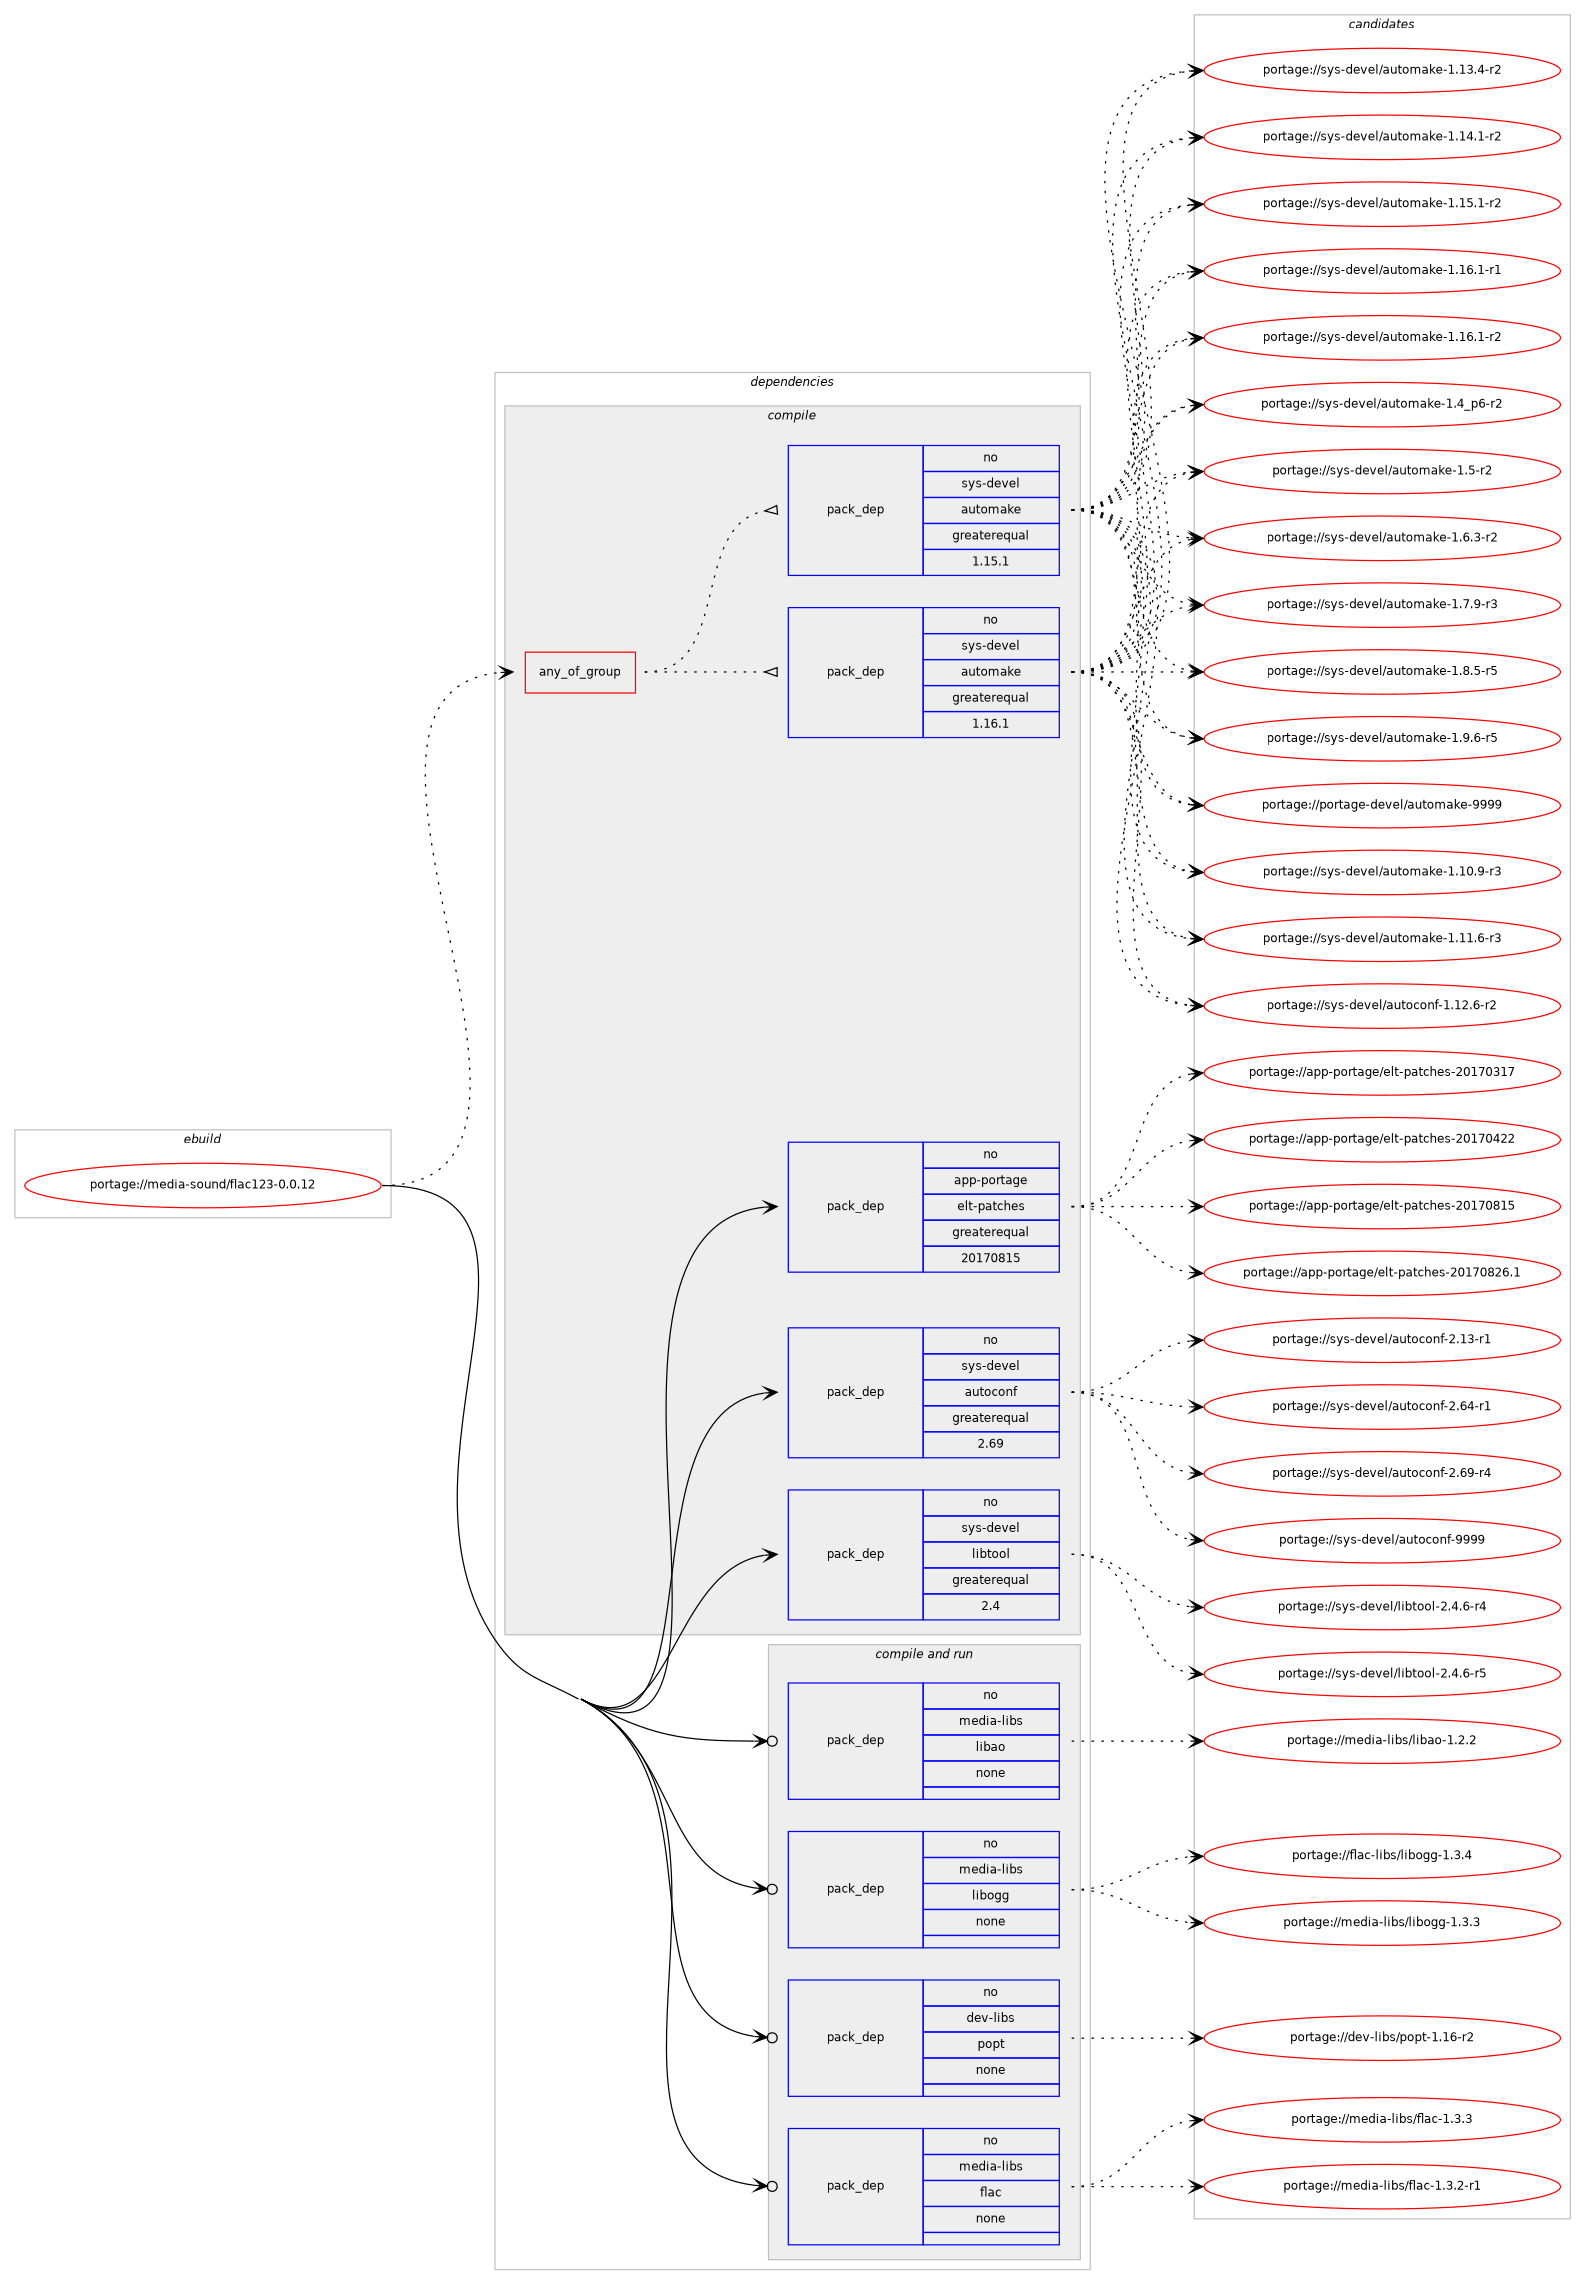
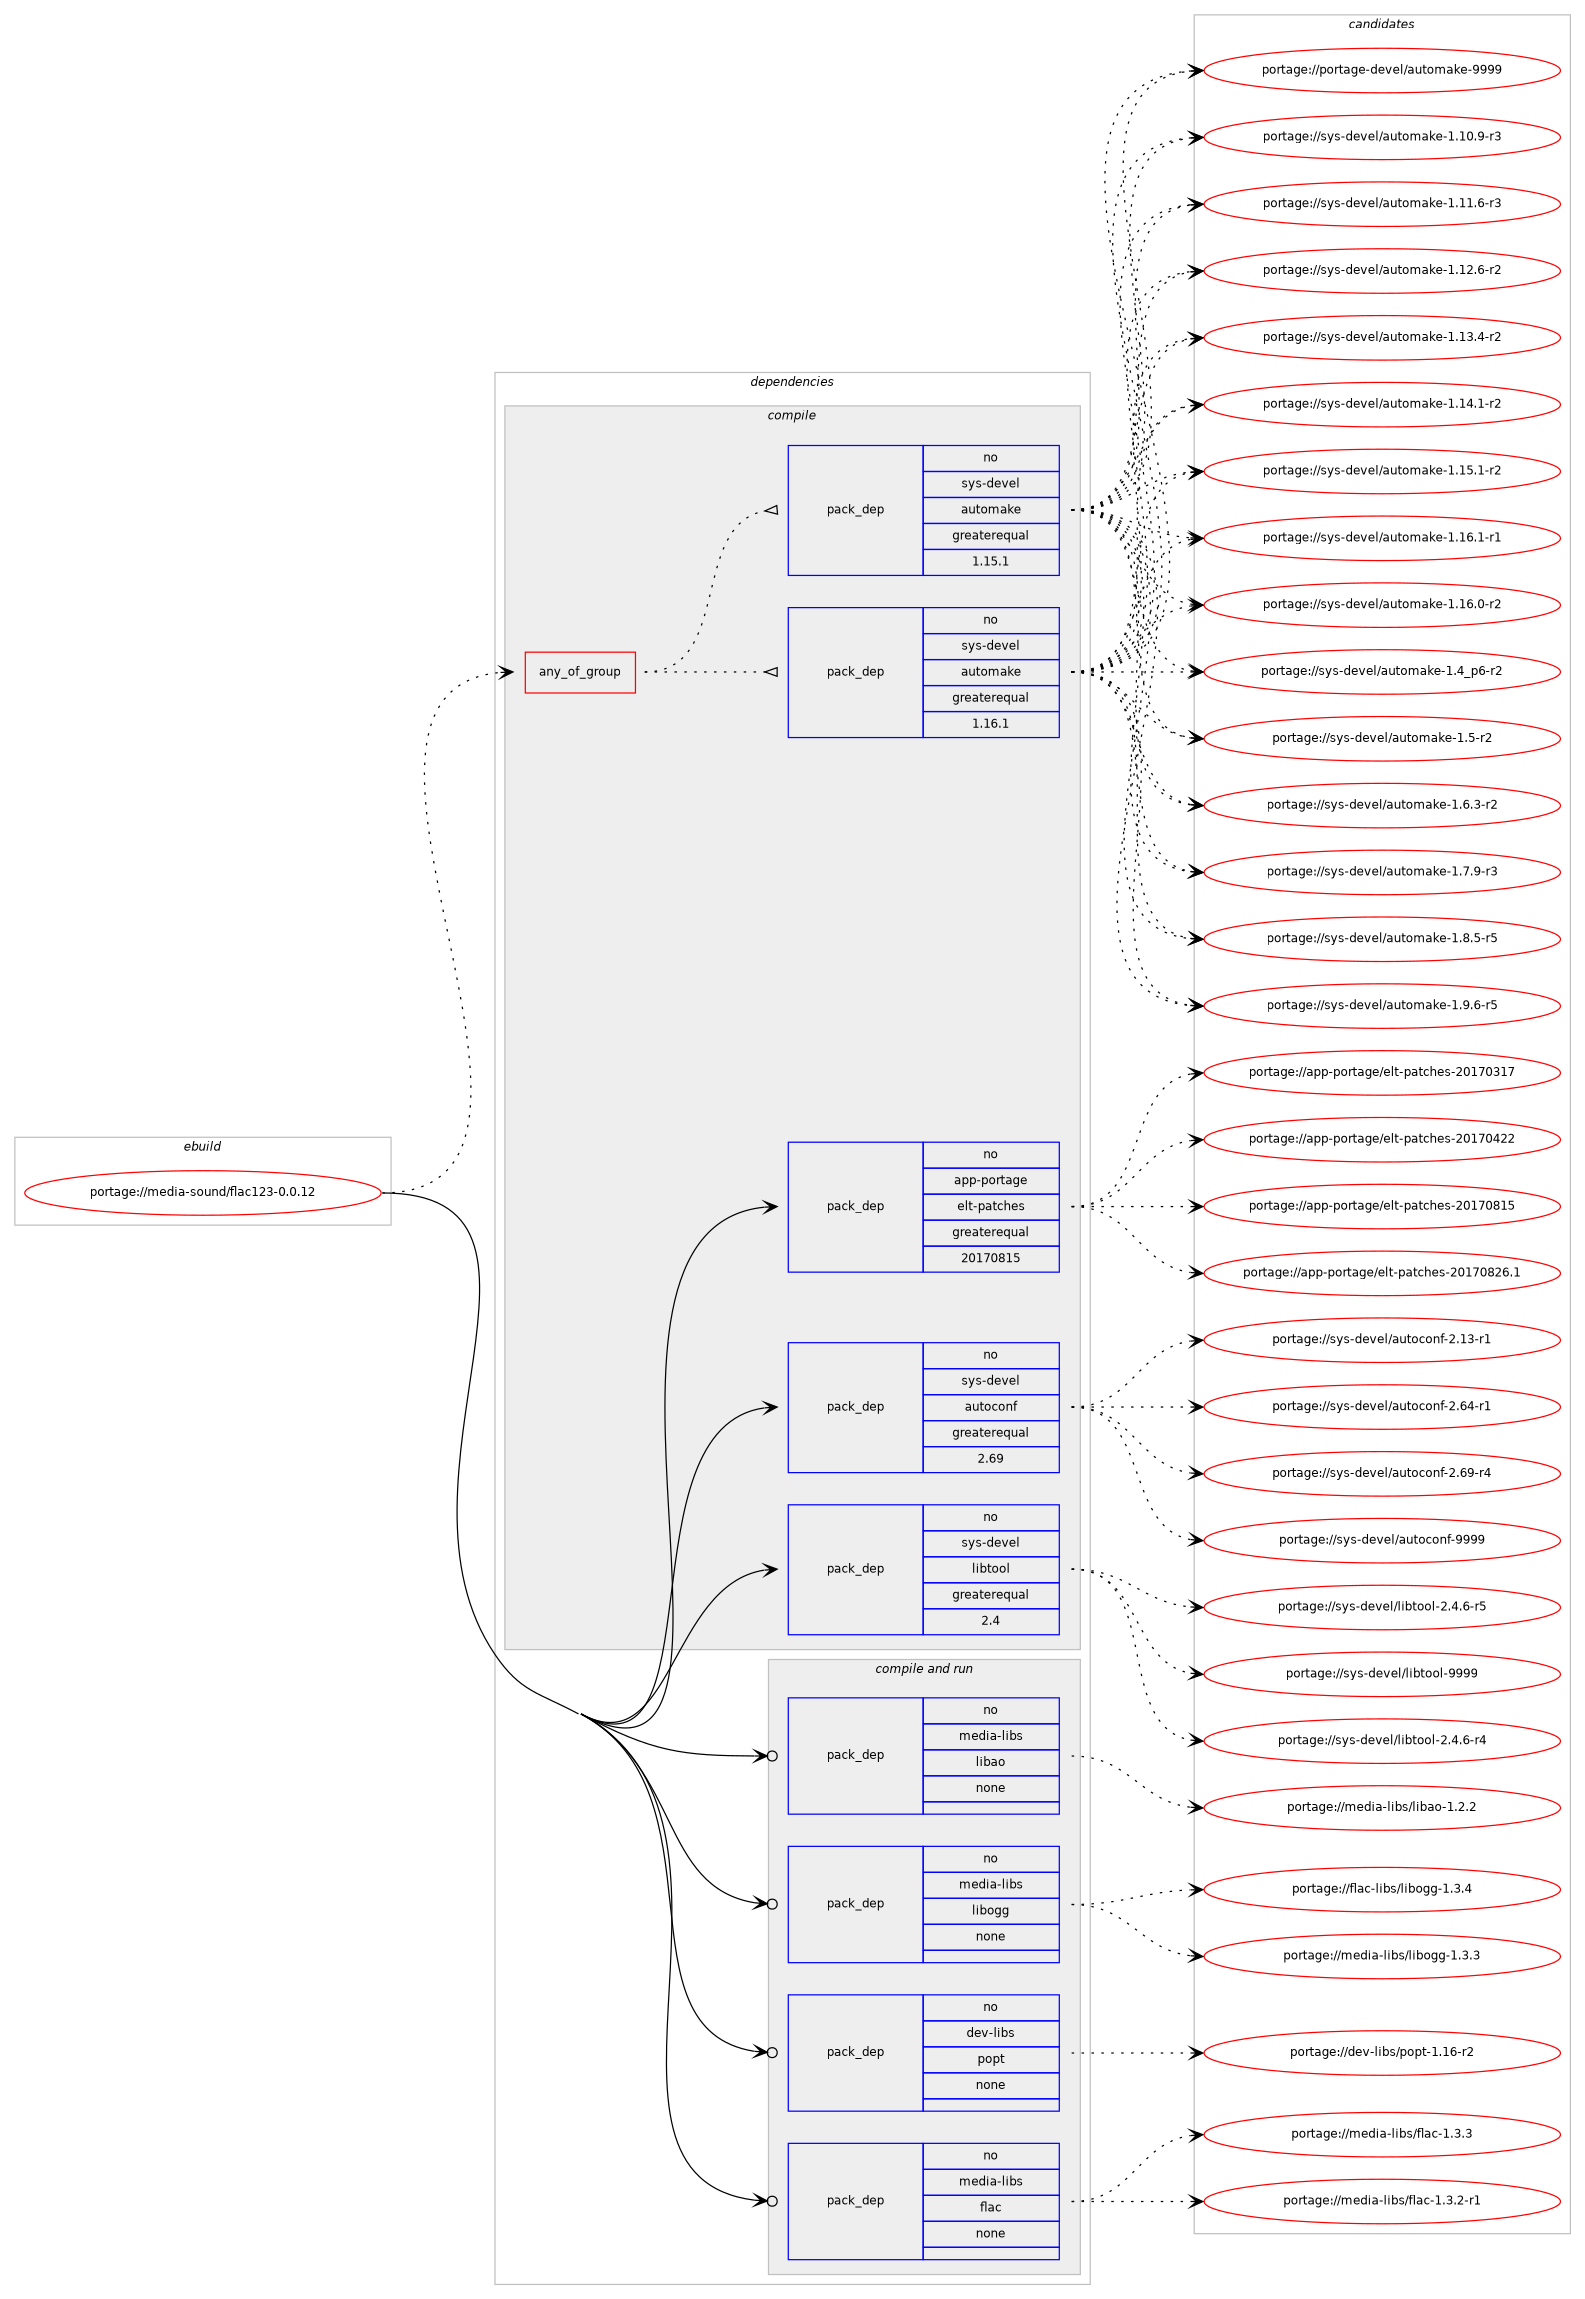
node "portage://sys-devel/automake-1.16.1-r2": label "portage://sys-devel/automake-1.16.1-r2" -> "portage://sys-devel/automake-1.16.0-r2"
node "portage://sys-devel/autoconf-1.12.6-r2": label "portage://sys-devel/autoconf-1.12.6-r2" -> "portage://sys-devel/automake-1.12.6-r2"
node "portage://sys-devel/libtool-9999": added
